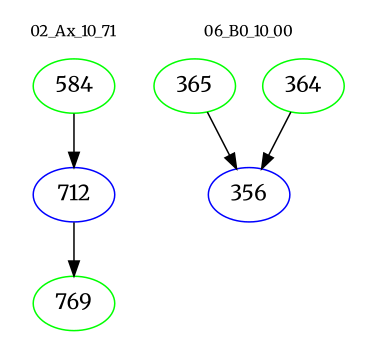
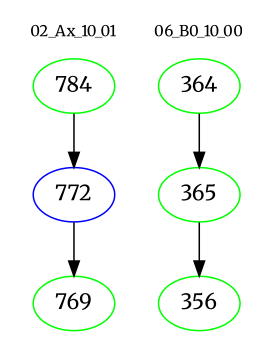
cluster "02_Ax_10_71": label "02_Ax_10_71" -> "02_Ax_10_01"
node "584": label "584" -> "784"
edge "364" -> "356": now "364" -> "365"
node "712": label "712" -> "772"
node "356": color blue -> green
